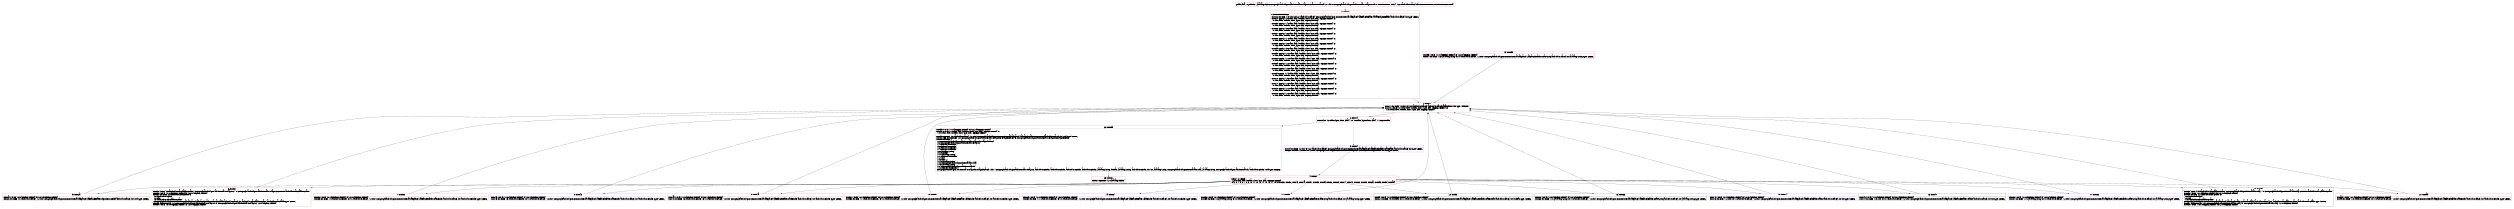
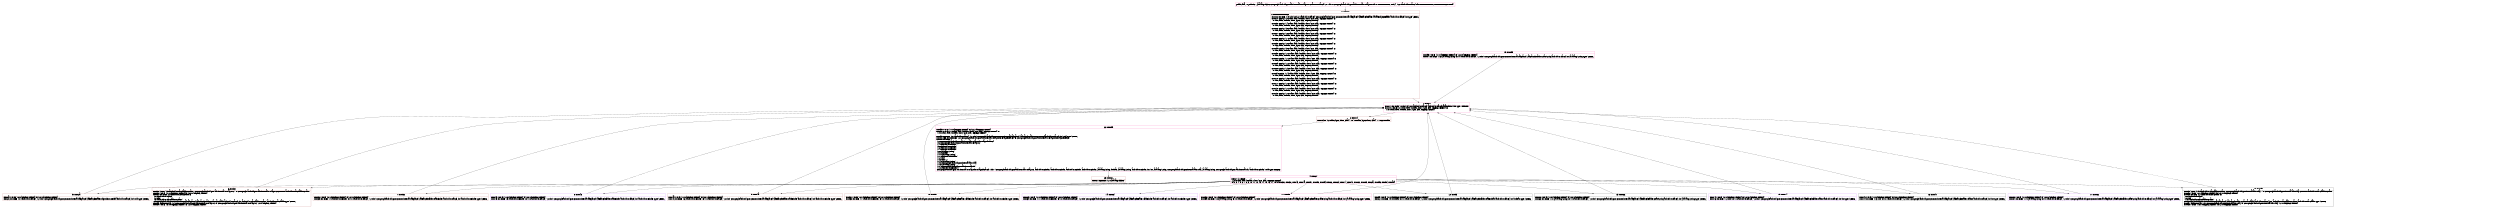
node "3: 0x001f": removed
node "21: 0x00ad": removed
